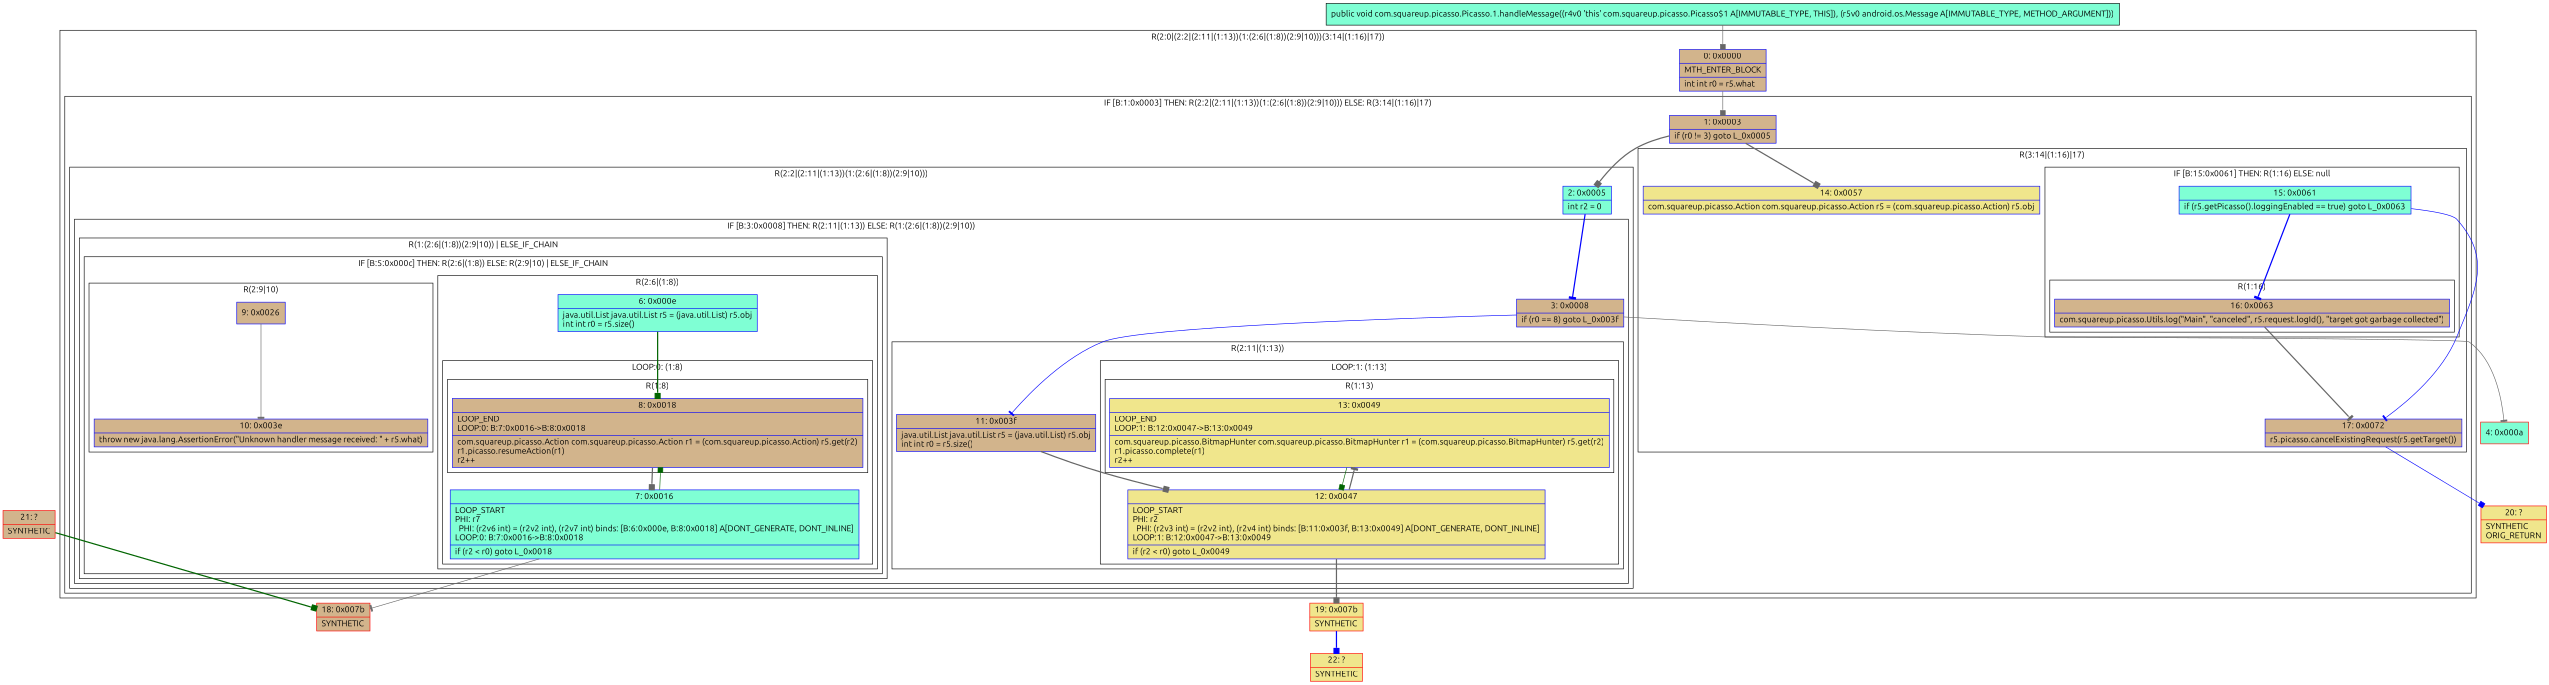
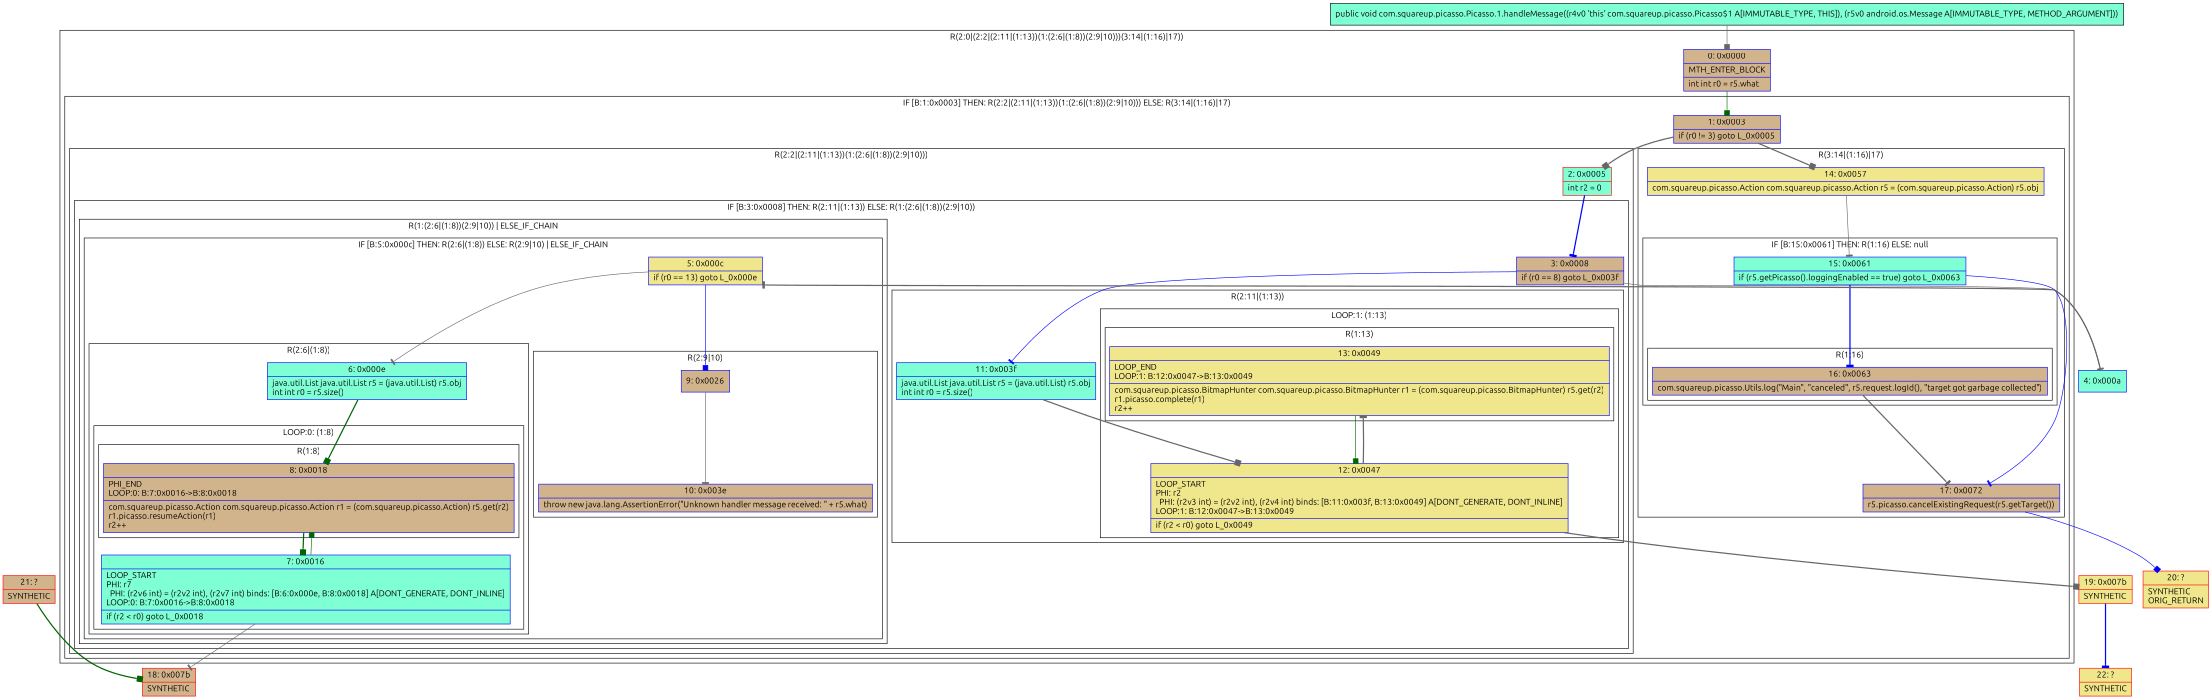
edge "0: 0x0000" -> "1: 0x0003": color gray40 -> darkgreen
node "2: 0x0005": color blue -> red
edge "14: 0x0057" -> "15: 0x0061": added
node "5: 0x000c": added
node "8: 0x0018": text "LOOP_END" -> "PHI_END"
node "11: 0x003f": fillcolor tan -> aquamarine
node "4: 0x000a": color red -> blue
edge "8: 0x0018" -> "7: 0x0016": color gray40 -> darkgreen
edge "19: 0x007b" -> "22: ?": arrowhead box -> tee
